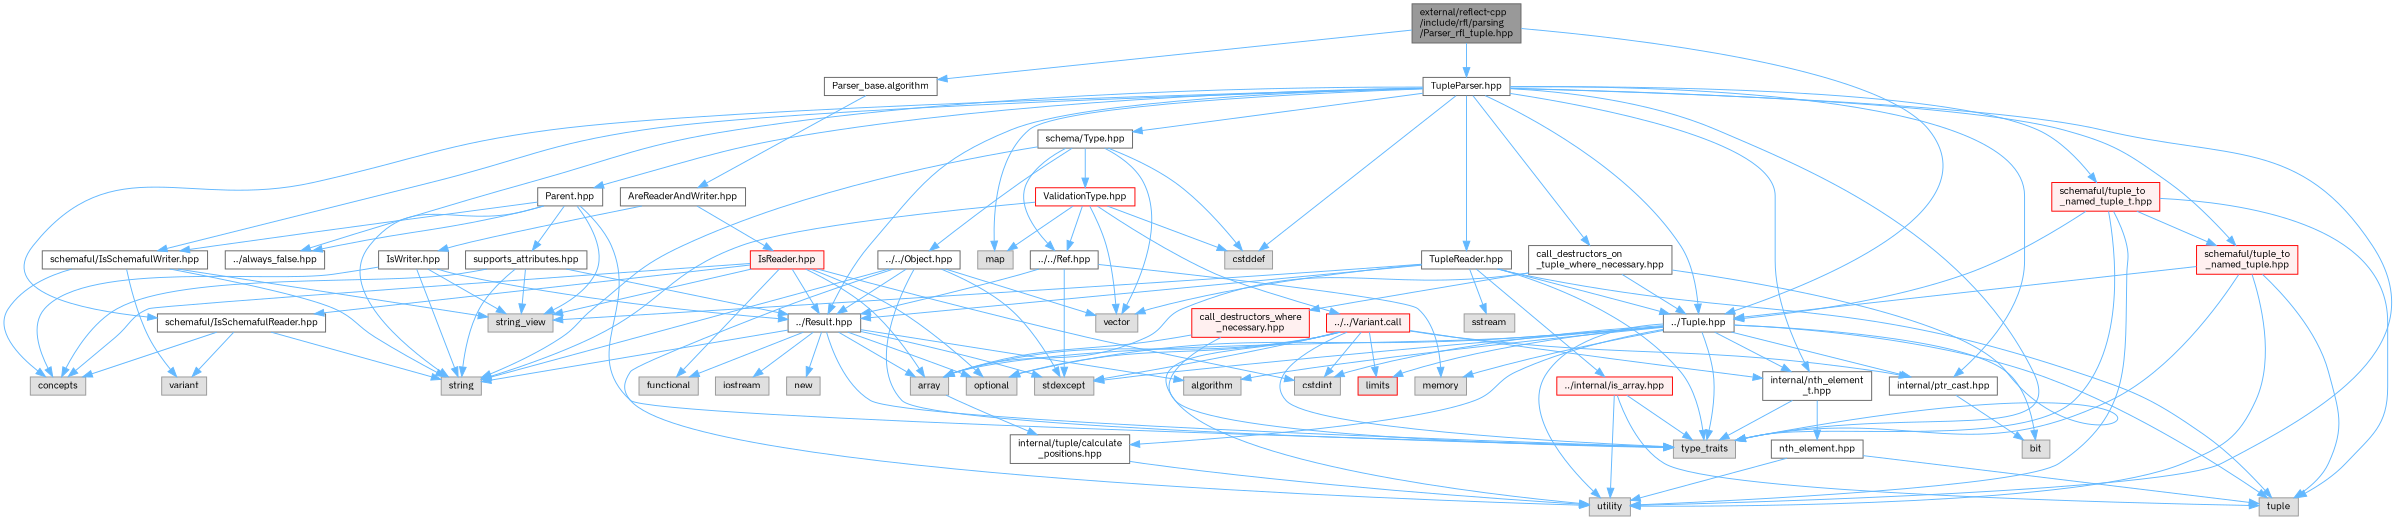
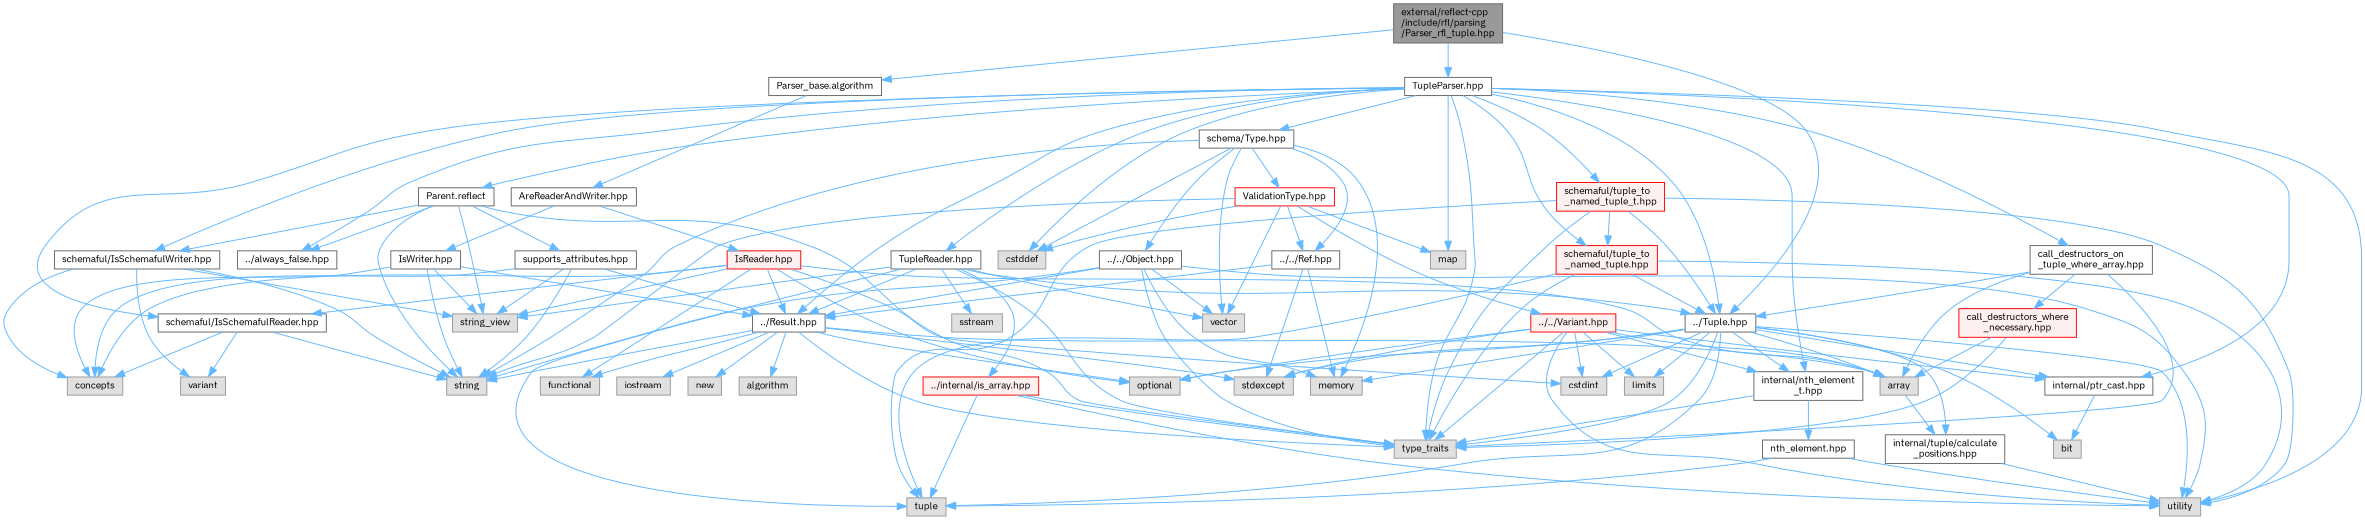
node "Parent.hpp": label "Parent.hpp" -> "Parent.reflect"
edge "schema/Type.hpp" -> "memory": added
node "call_destructors_on _tuple_where_necessary.hpp": label "call_destructors_on _tuple_where_necessary.hpp" -> "call_destructors_on _tuple_where_array.hpp"
edge "../../Object.hpp" -> "stdexcept": now "../../Object.hpp" -> "memory"
node "../../Variant.call": label "../../Variant.call" -> "../../Variant.hpp"
edge "../Tuple.hpp" -> "algorithm": removed
node "limits": color red -> grey60
